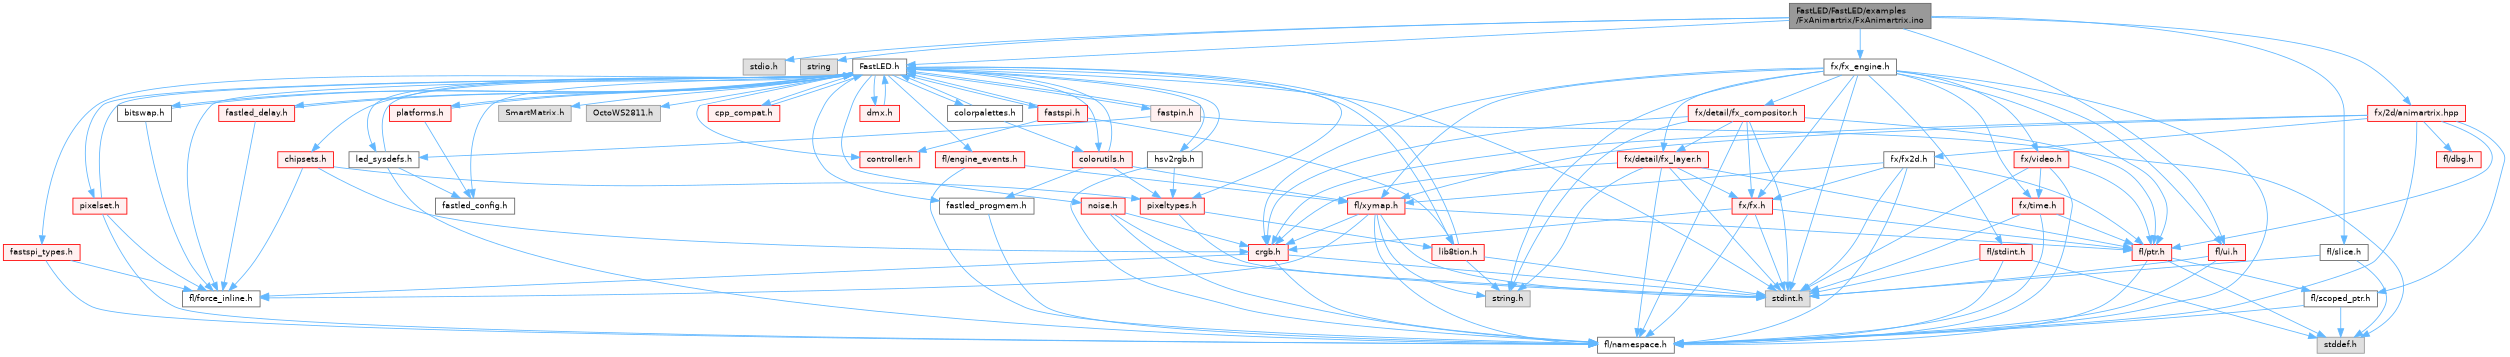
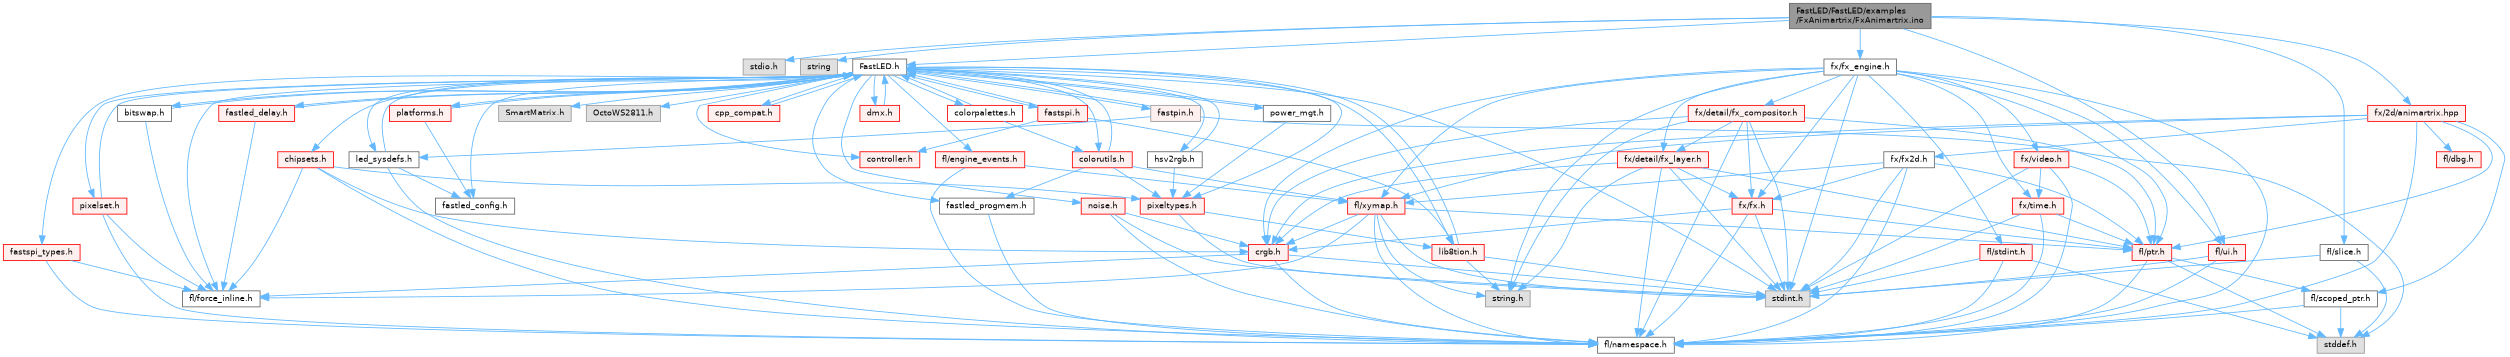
node "colorpalettes.h": color grey40 -> red
node "power_mgt.h": added
edge "hsv2rgb.h" -> "fl/namespace.h": now "chipsets.h" -> "fl/namespace.h"
